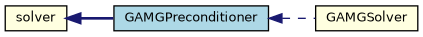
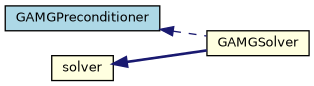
edge "GAMGPreconditioner" -> "solver": now "GAMGSolver" -> "solver"
